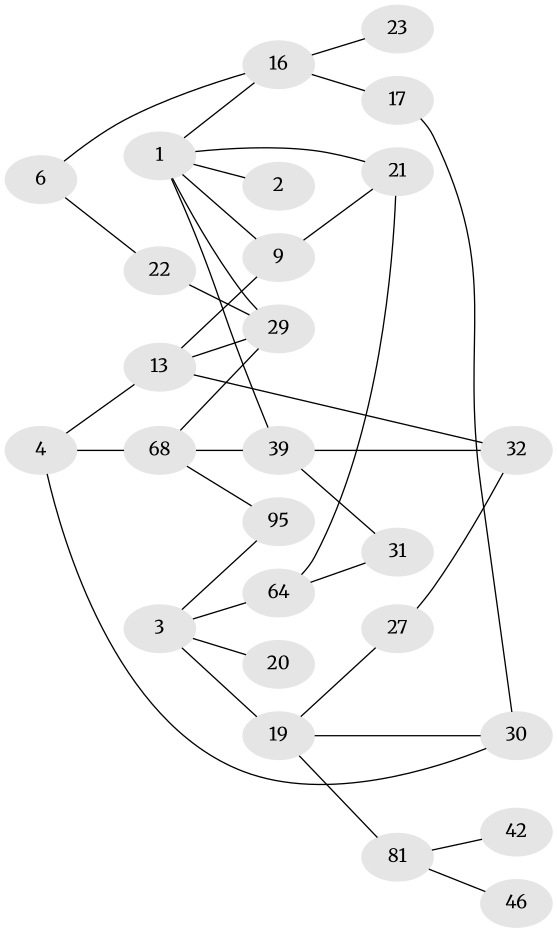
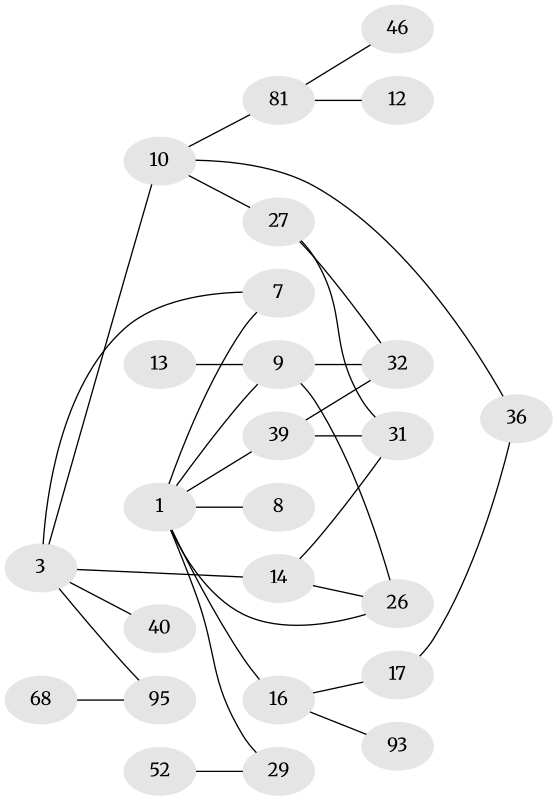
node "23": label "23" -> "93"
node "21": label "21" -> "26"
node "6": removed
node "2": label "2" -> "8"
node "22": label "22" -> "52"
node "7": added
edge "27" -- "31": added
edge "29" -- "13": removed
edge "29" -- "68": removed
edge "13" -- "32": now "9" -- "32"
node "4": removed
edge "68" -- "39": removed
node "64": label "64" -> "14"
node "20": label "20" -> "40"
node "19": label "19" -> "10"
node "30": label "30" -> "36"
node "42": label "42" -> "12"
